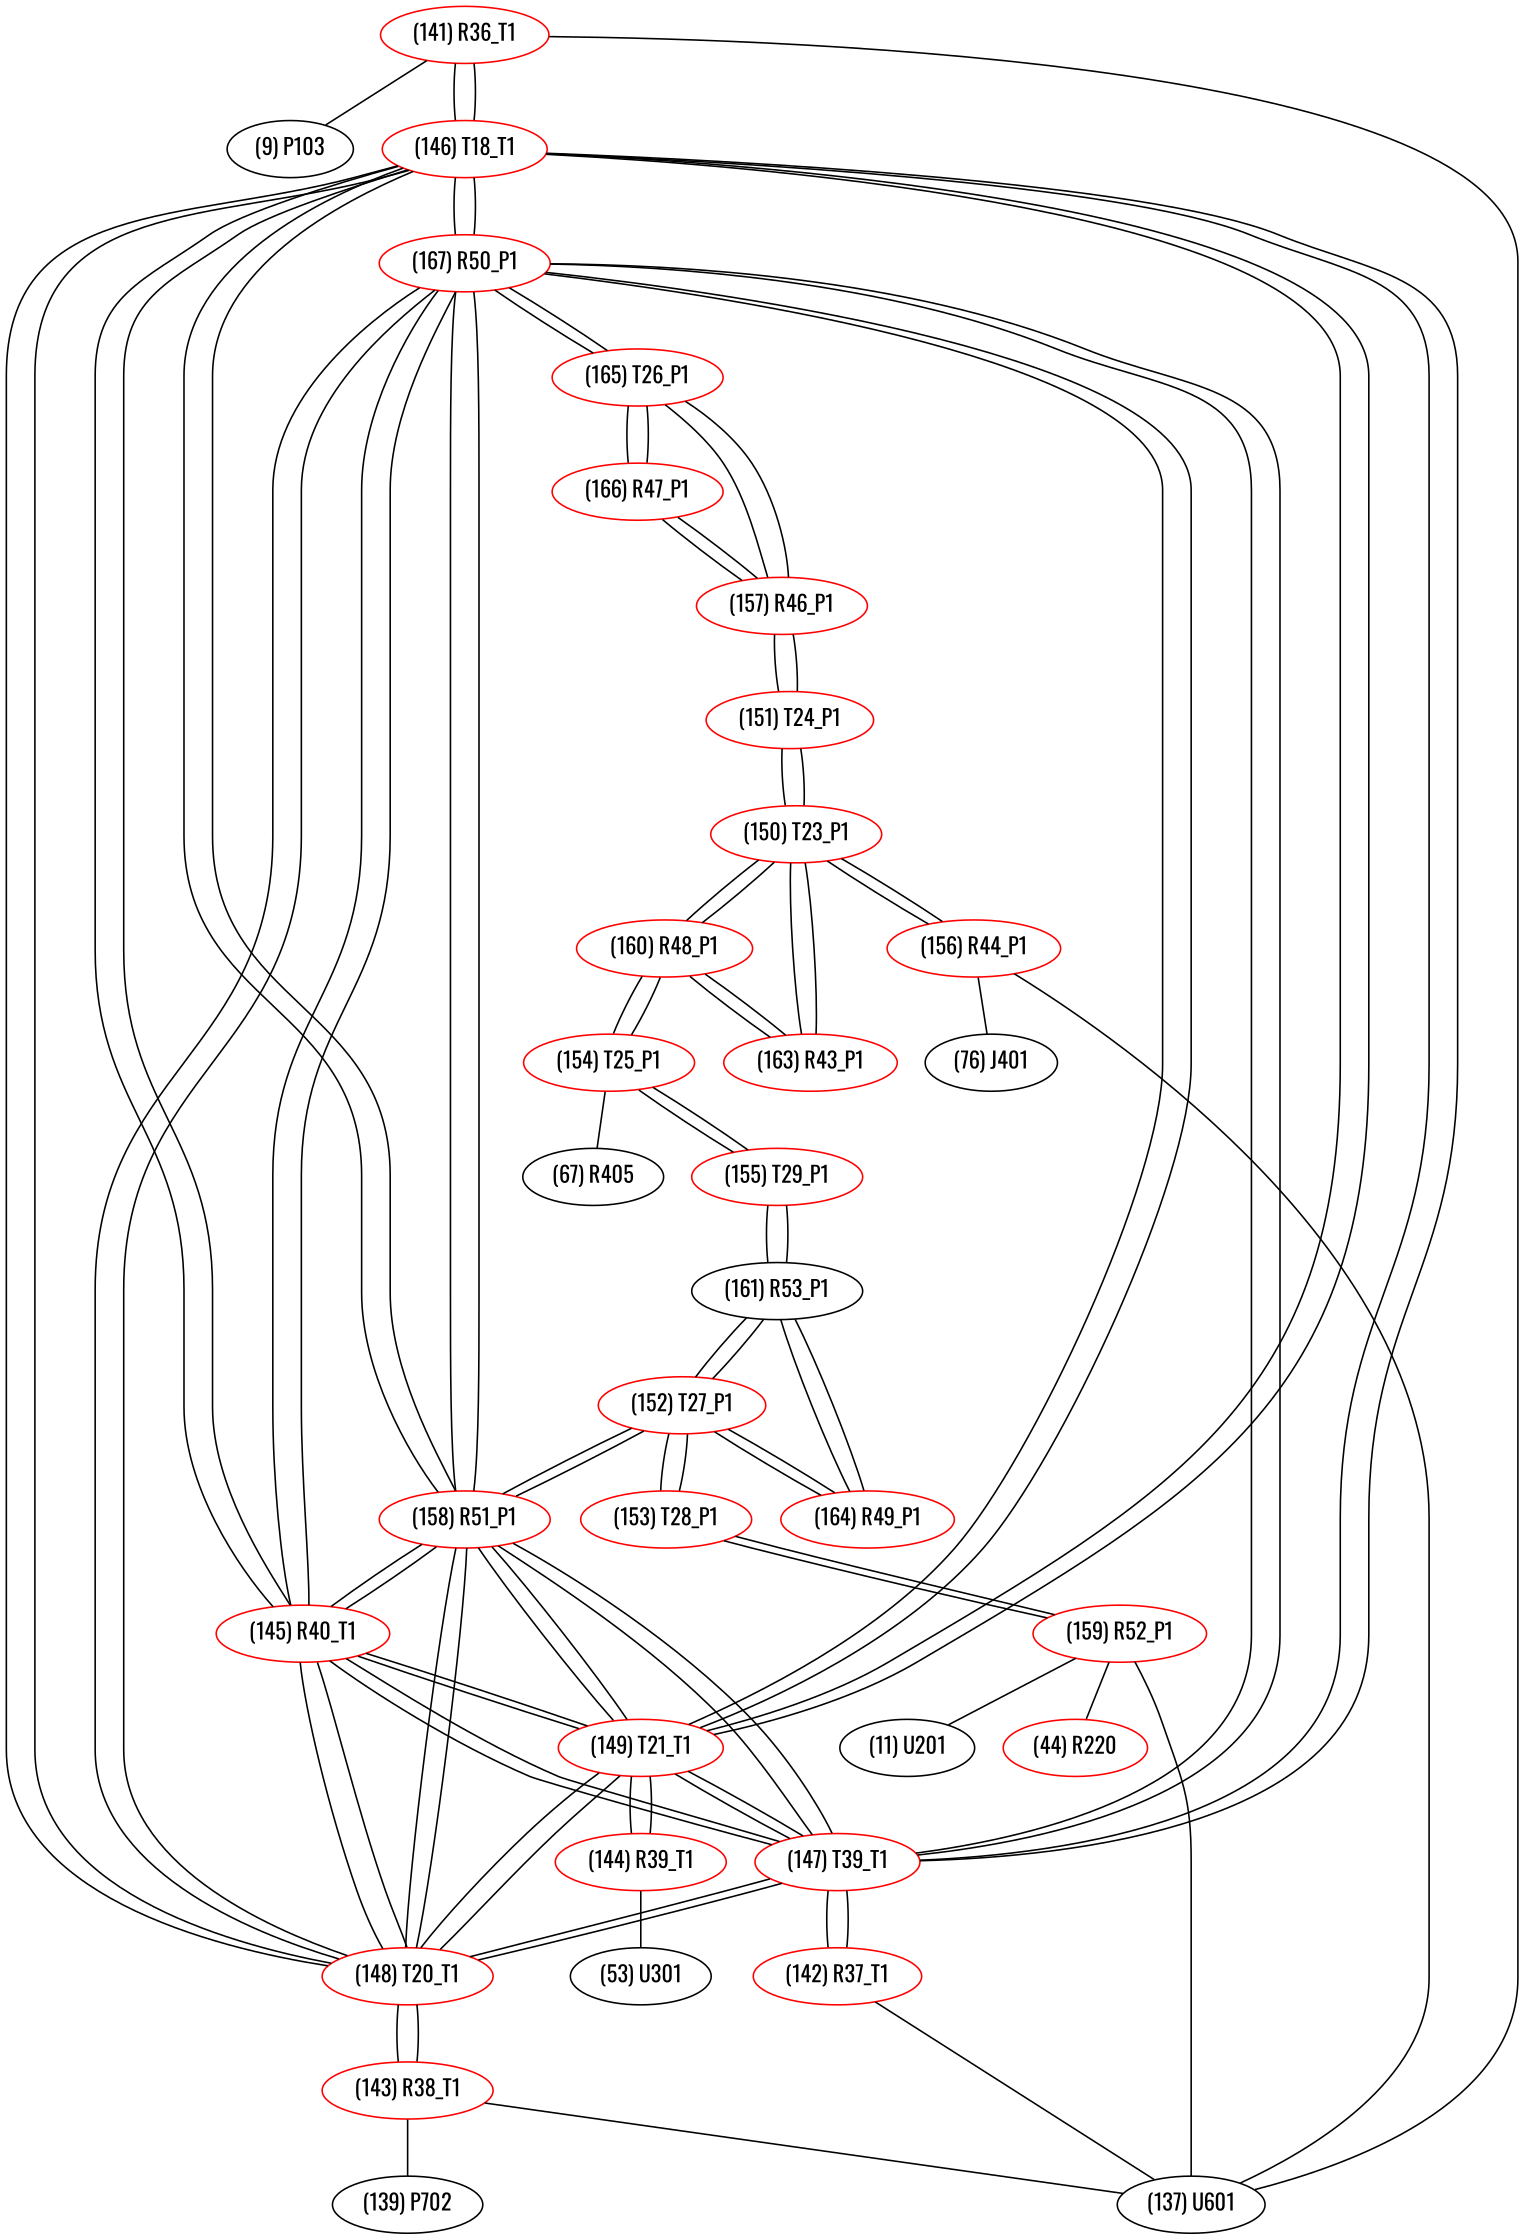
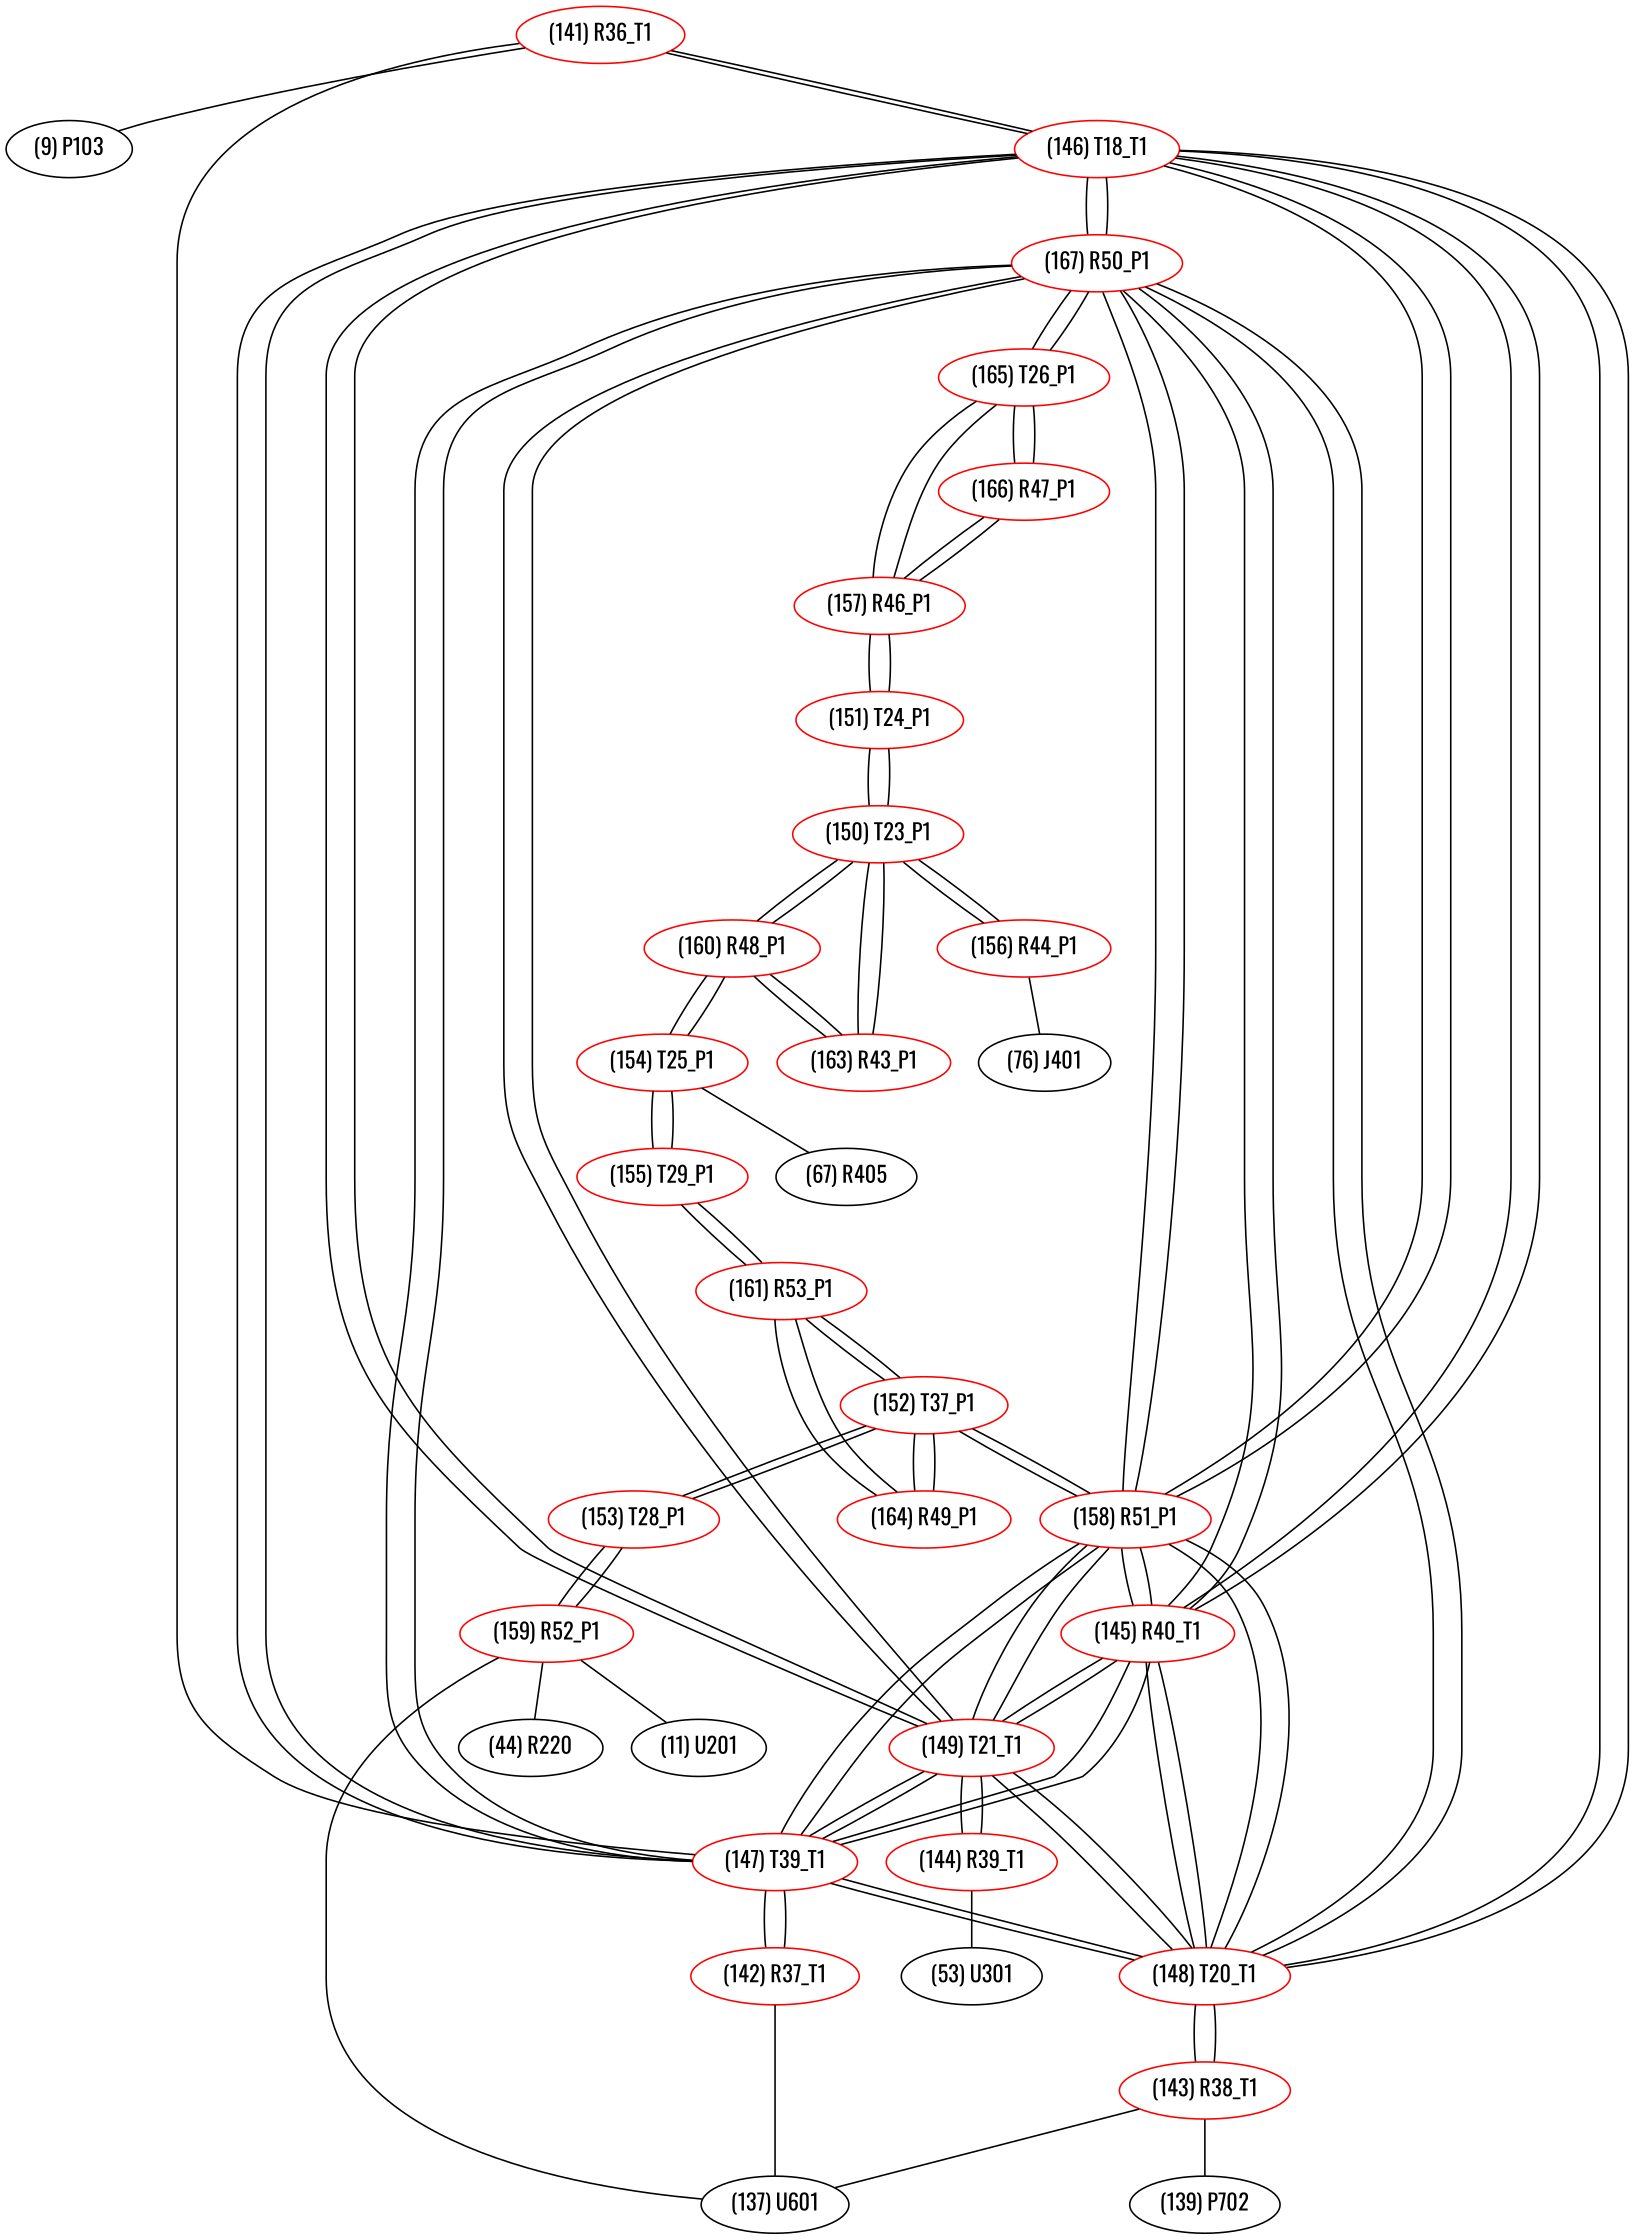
edge "(141) R36_T1" -- "(137) U601": now "(141) R36_T1" -- "(147) T39_T1"
node "(161) R53_P1": color black -> red
node "(152) T27_P1": label "(152) T27_P1" -> "(152) T37_P1"
edge "(156) R44_P1" -- "(137) U601": removed
node "(44) R220": color red -> black
